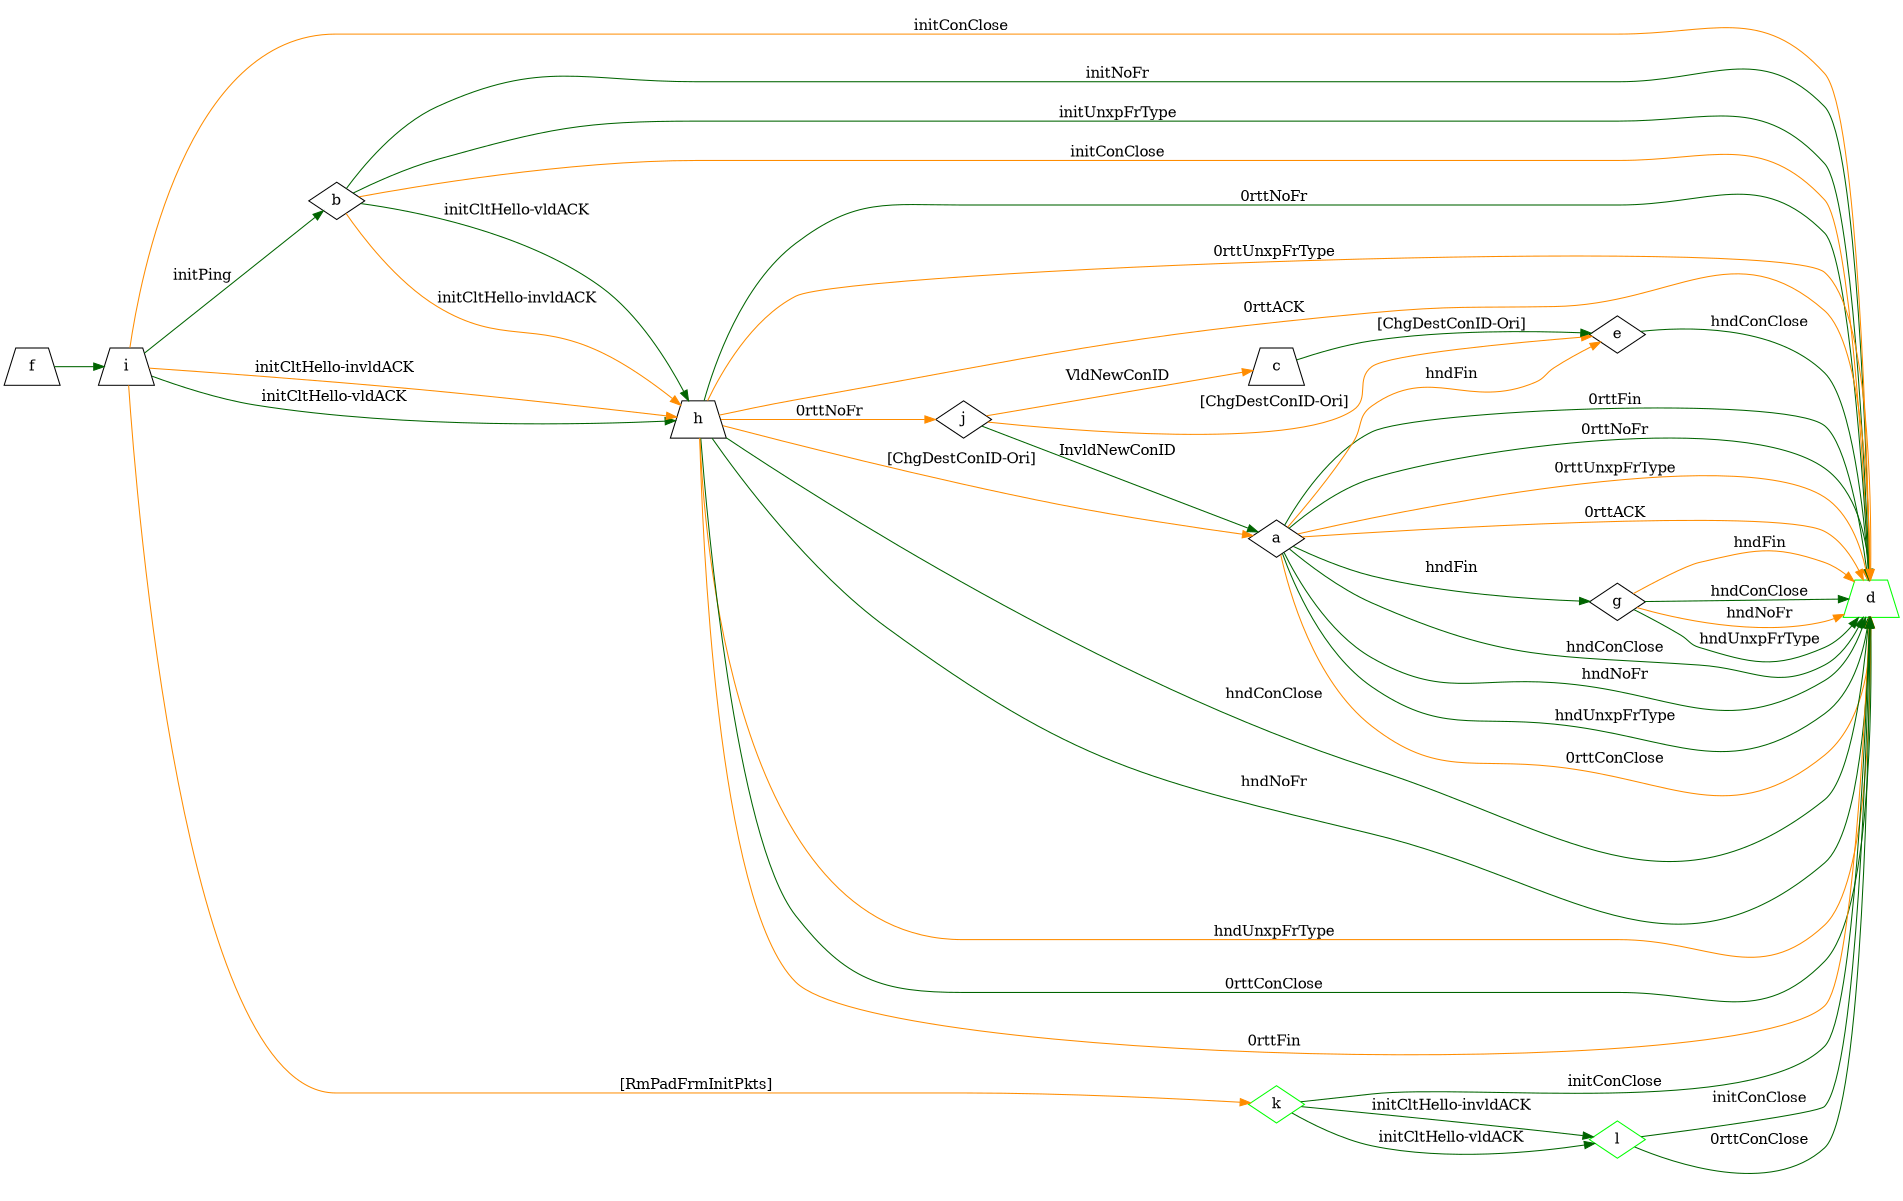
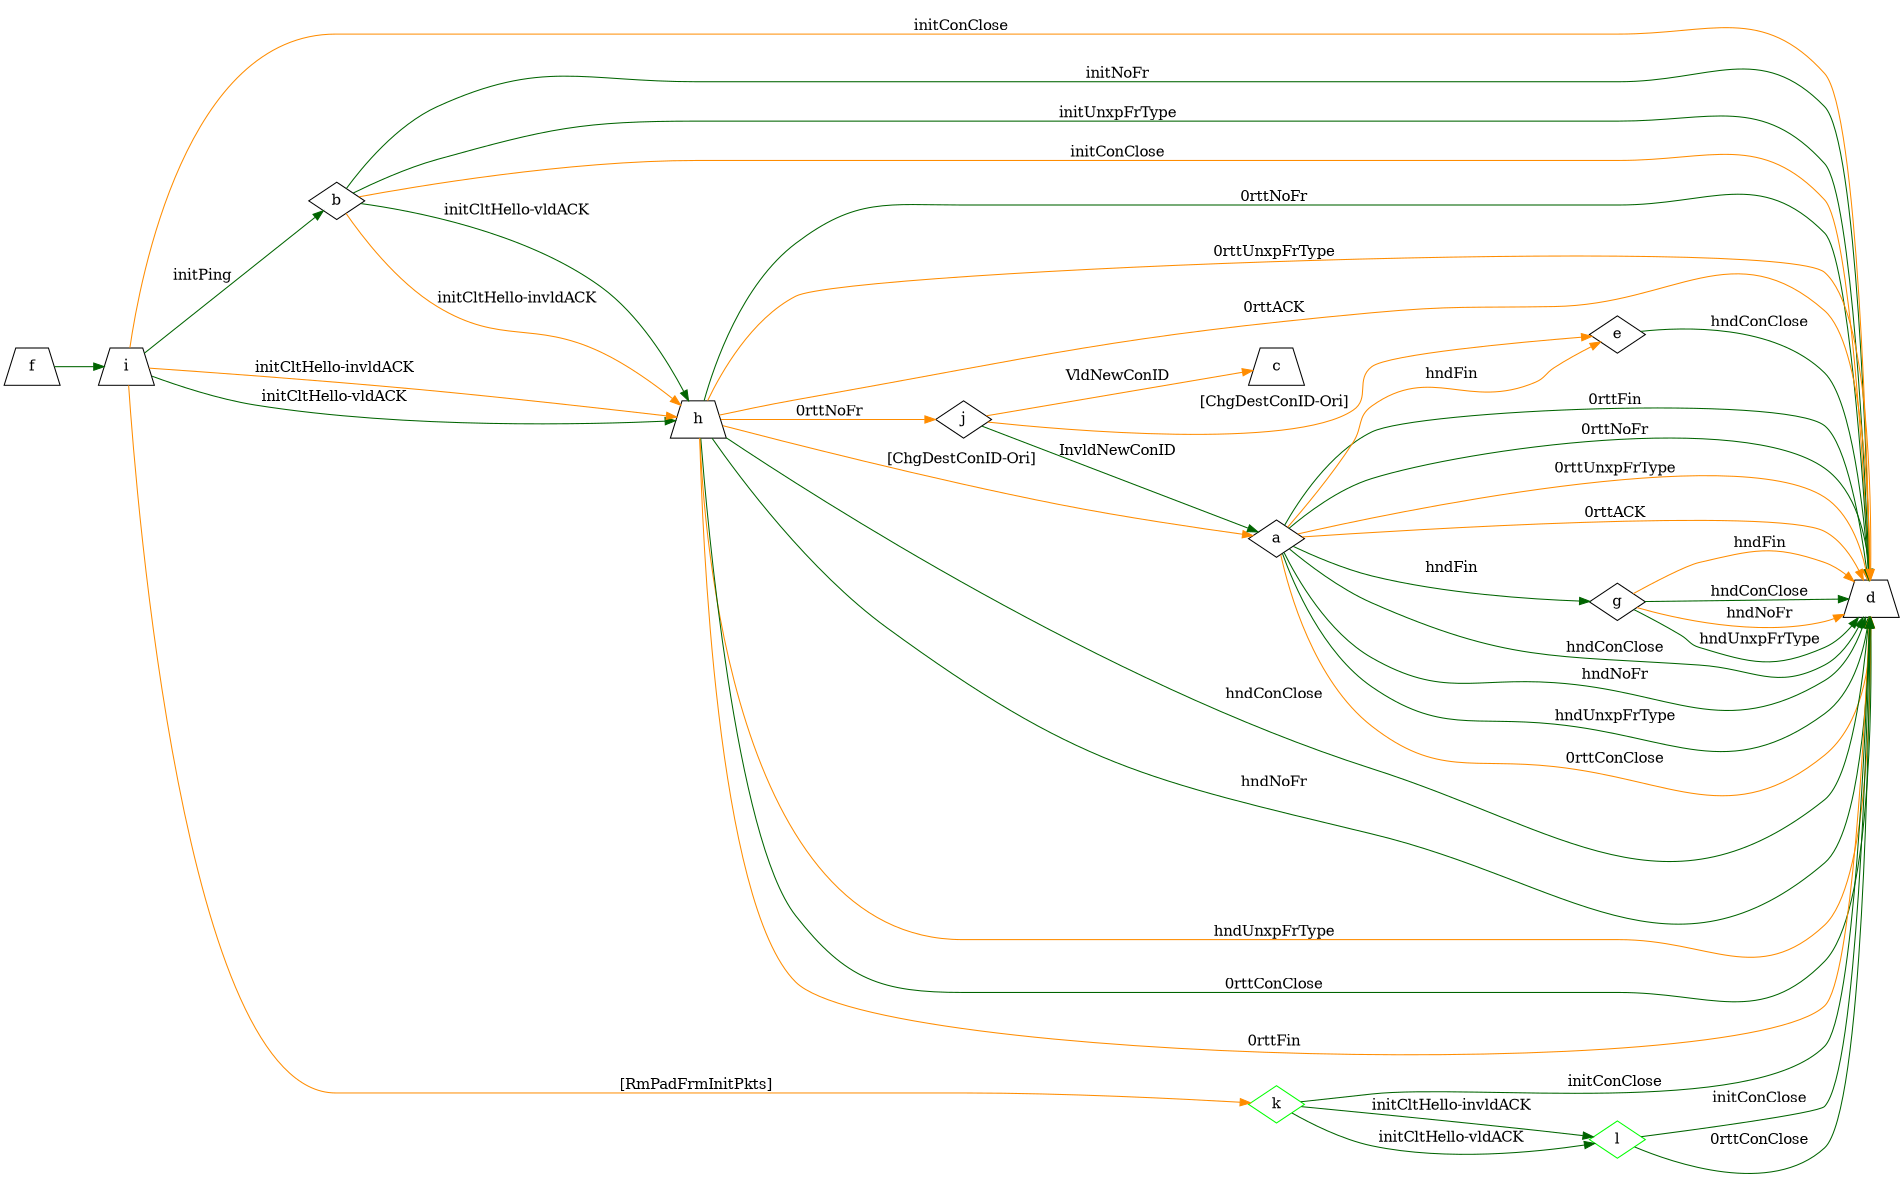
edge "c" -> "e": removed, label "[ChgDestConID-Ori]"
node "d": color green -> black
